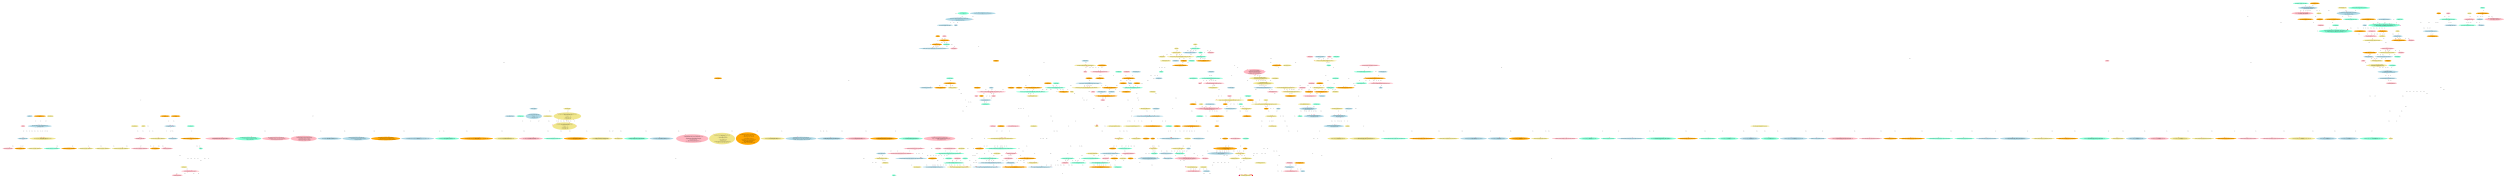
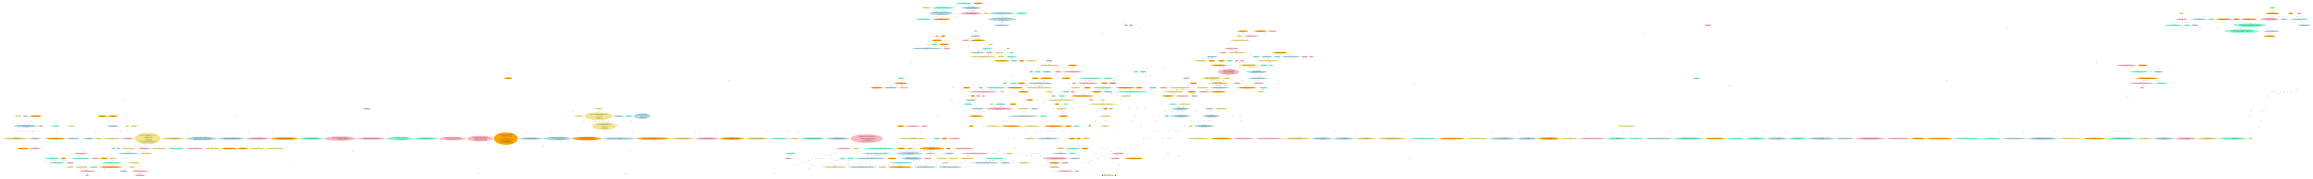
node "(Identifier,mng_info)": removed
